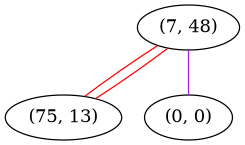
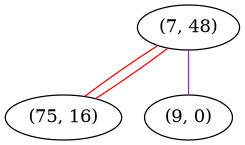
node "(75, 13)": label "(75, 13)" -> "(75, 16)"
node "(0, 0)": label "(0, 0)" -> "(9, 0)"
